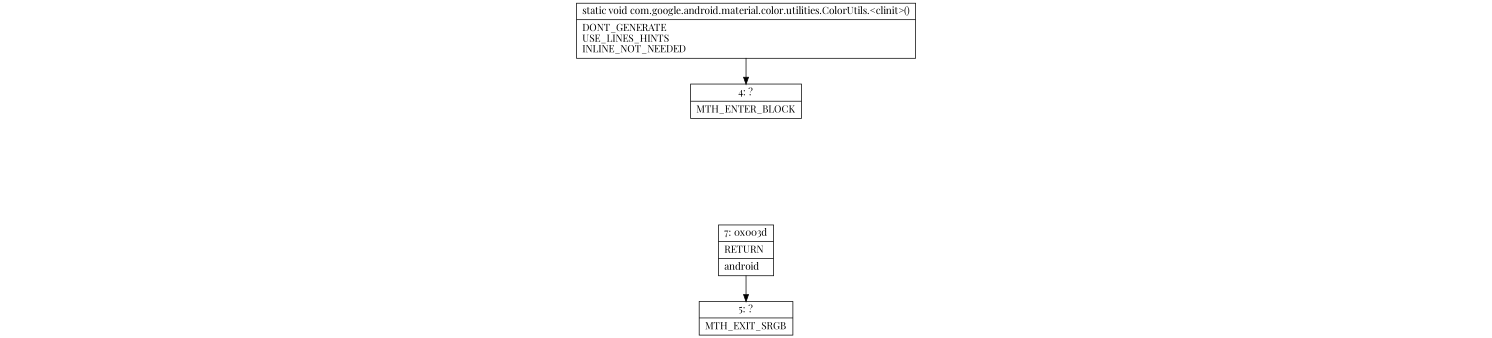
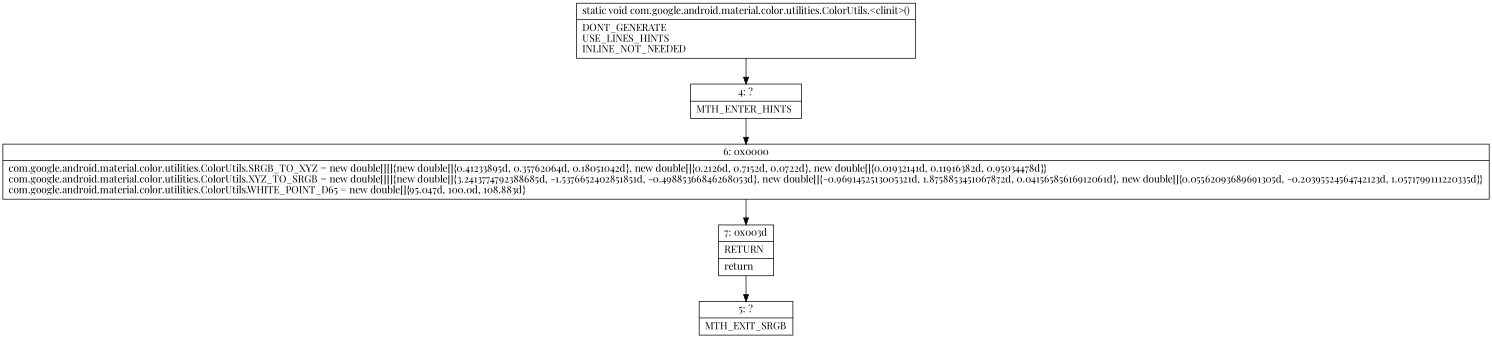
node "4: ?": text "MTH_ENTER_BLOCK" -> "MTH_ENTER_HINTS"
node "6: 0x0000": added
node "7: 0x003d": text "android" -> "return"
